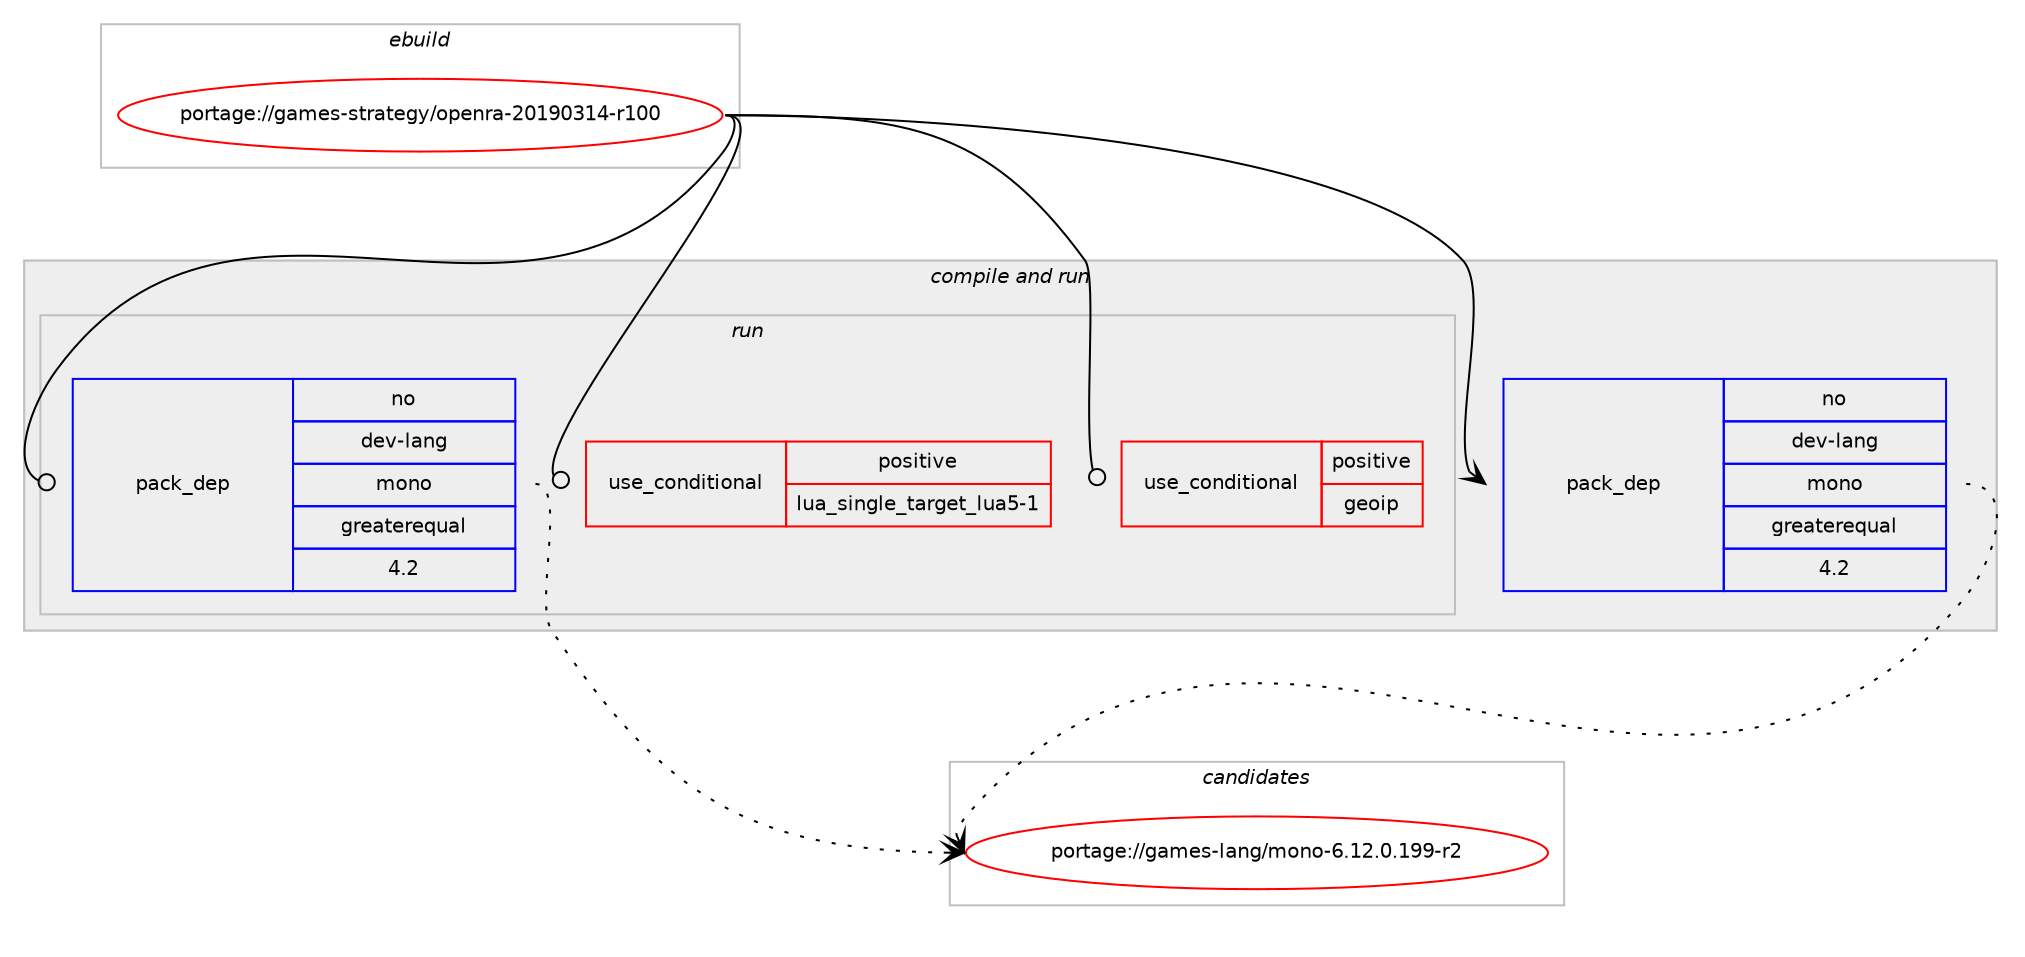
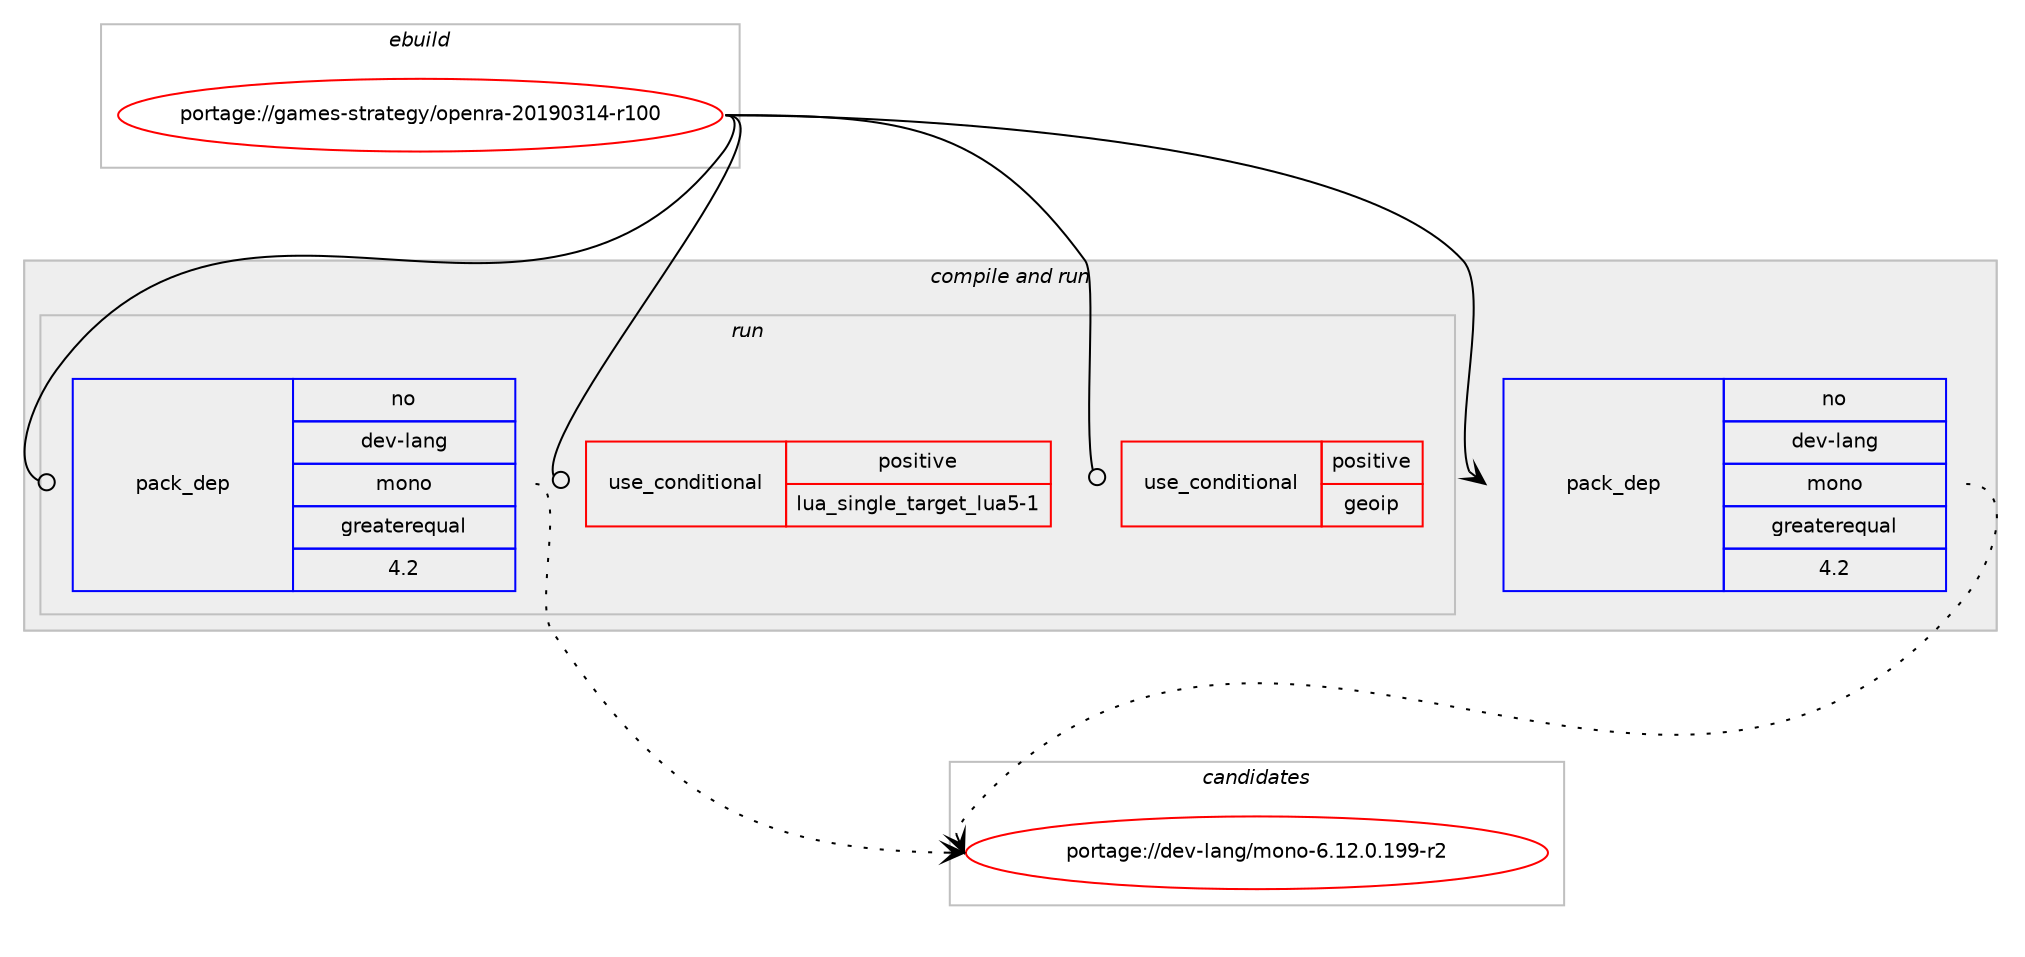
node "portage://games-lang/mono-6.12.0.199-r2": label "portage://games-lang/mono-6.12.0.199-r2" -> "portage://dev-lang/mono-6.12.0.199-r2"
